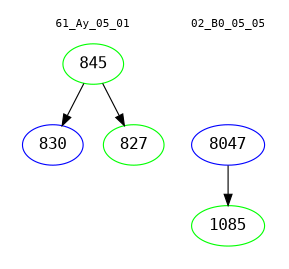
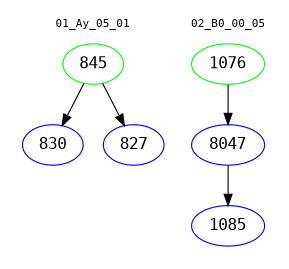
cluster "61_Ay_05_01": label "61_Ay_05_01" -> "01_Ay_05_01"
cluster "02_B0_05_05": label "02_B0_05_05" -> "02_B0_00_05"
node "1076": added
node "827": color green -> blue
node "1085": color green -> blue
